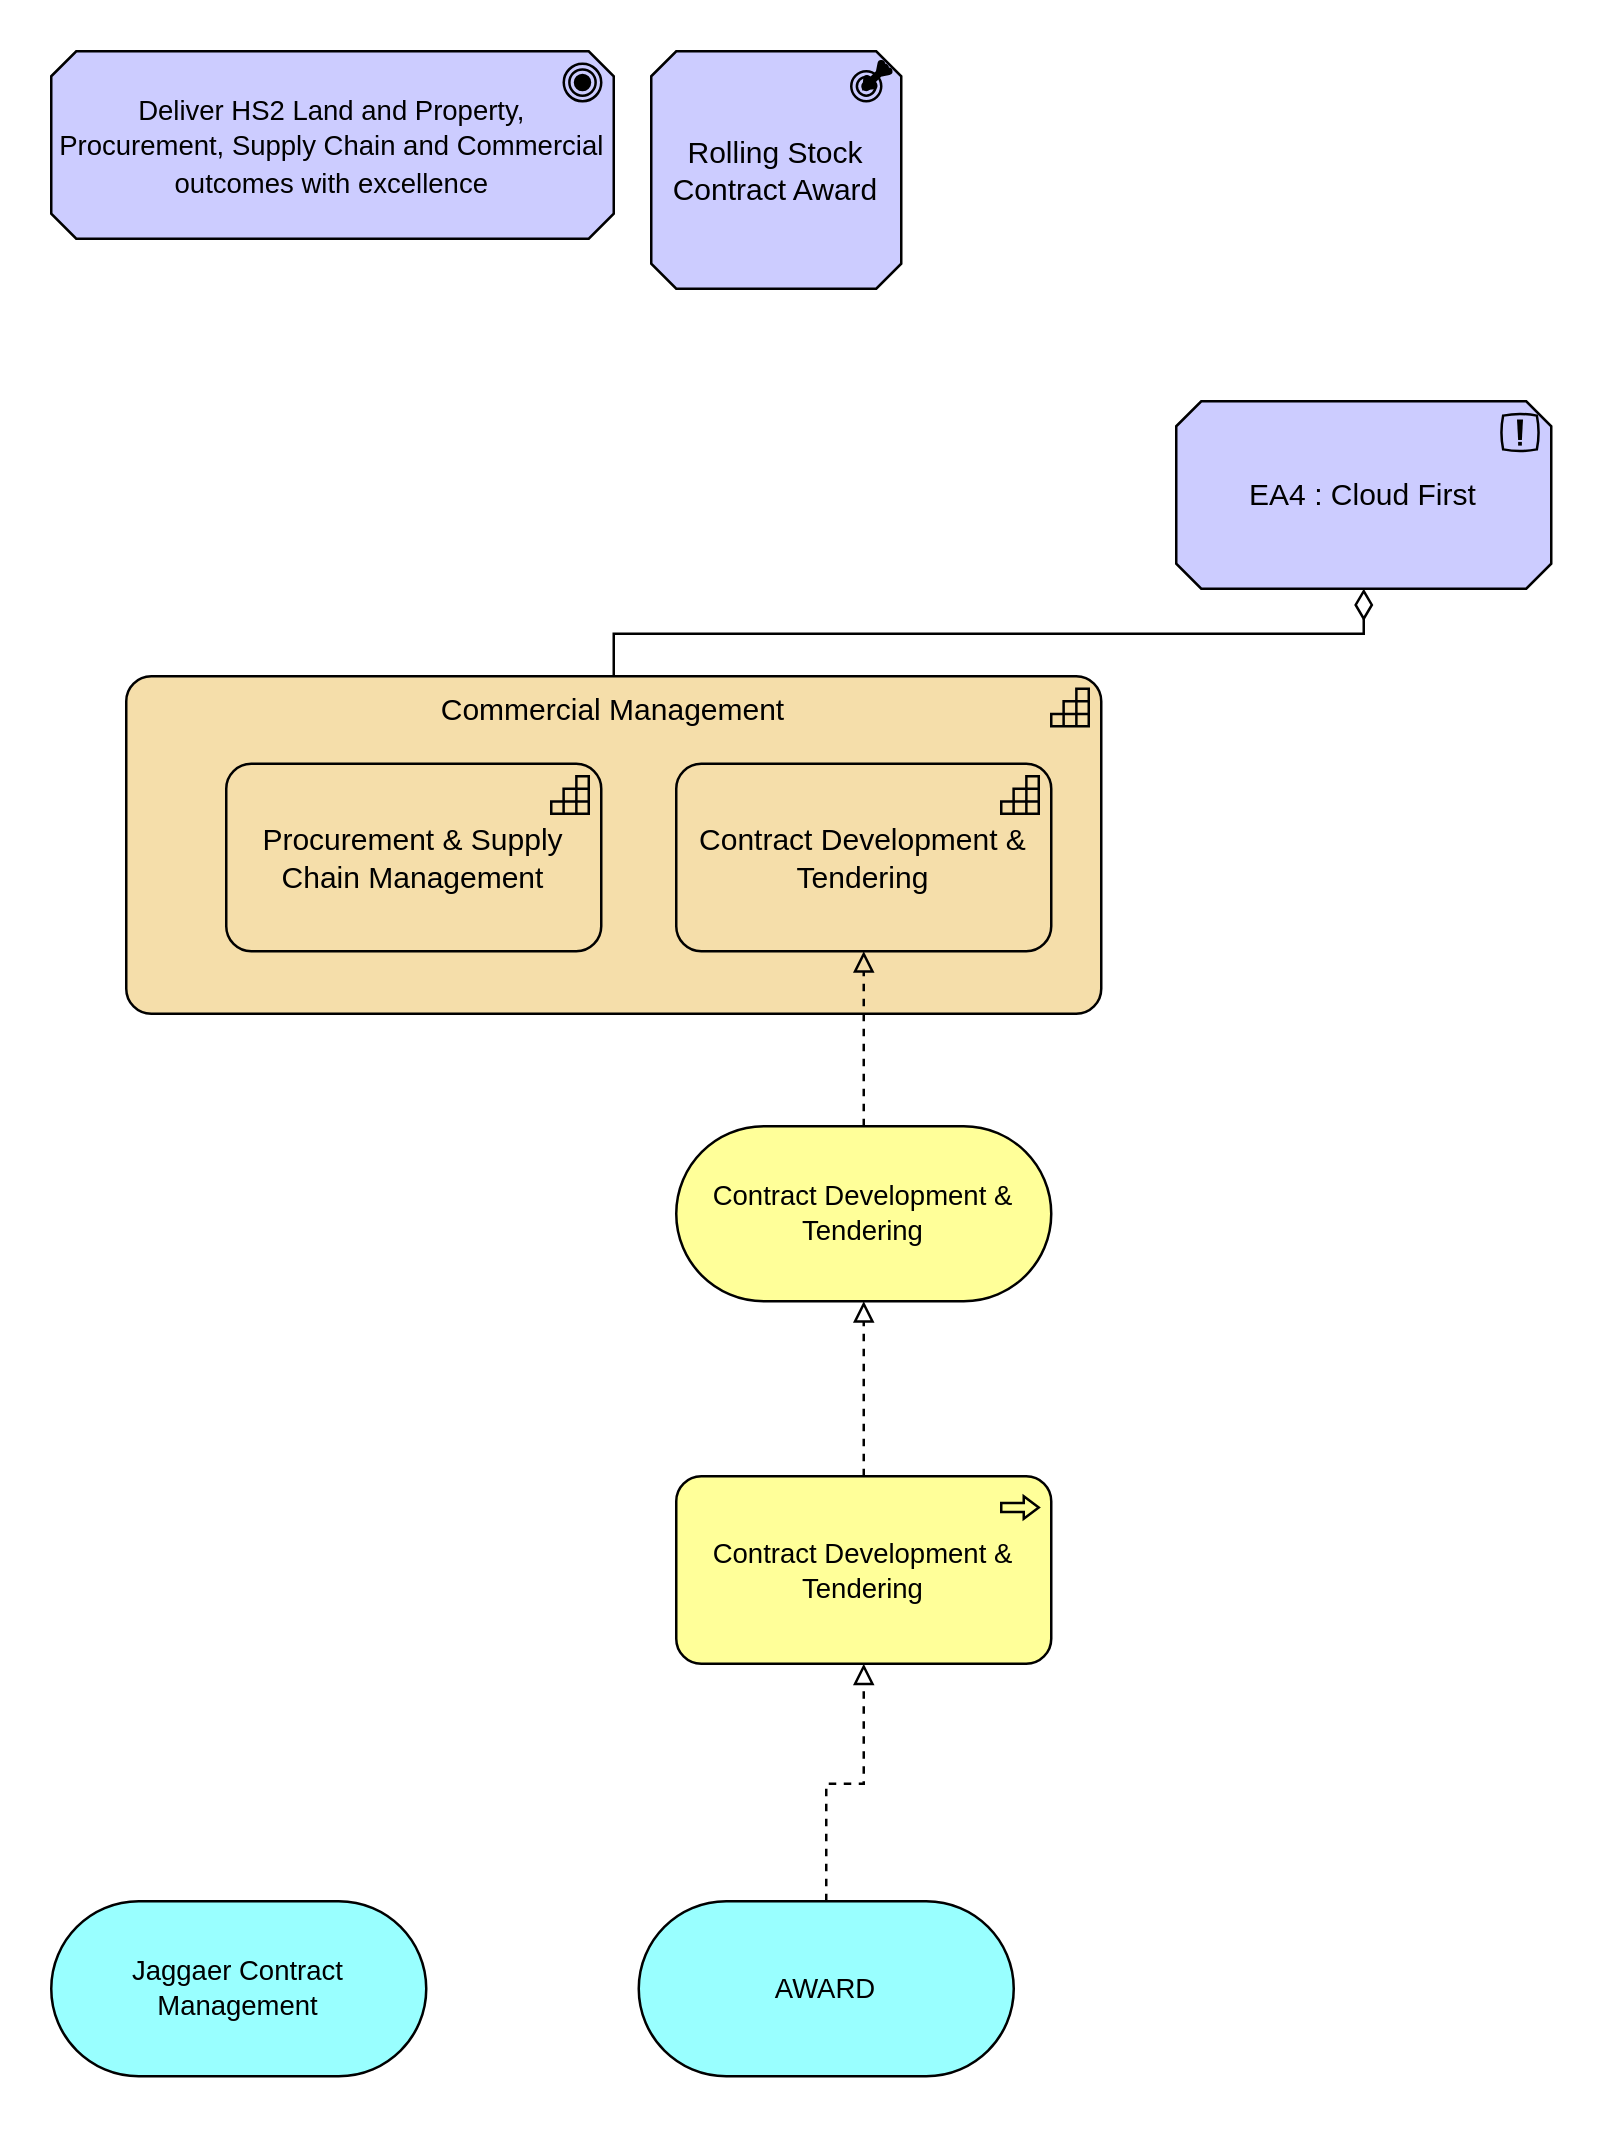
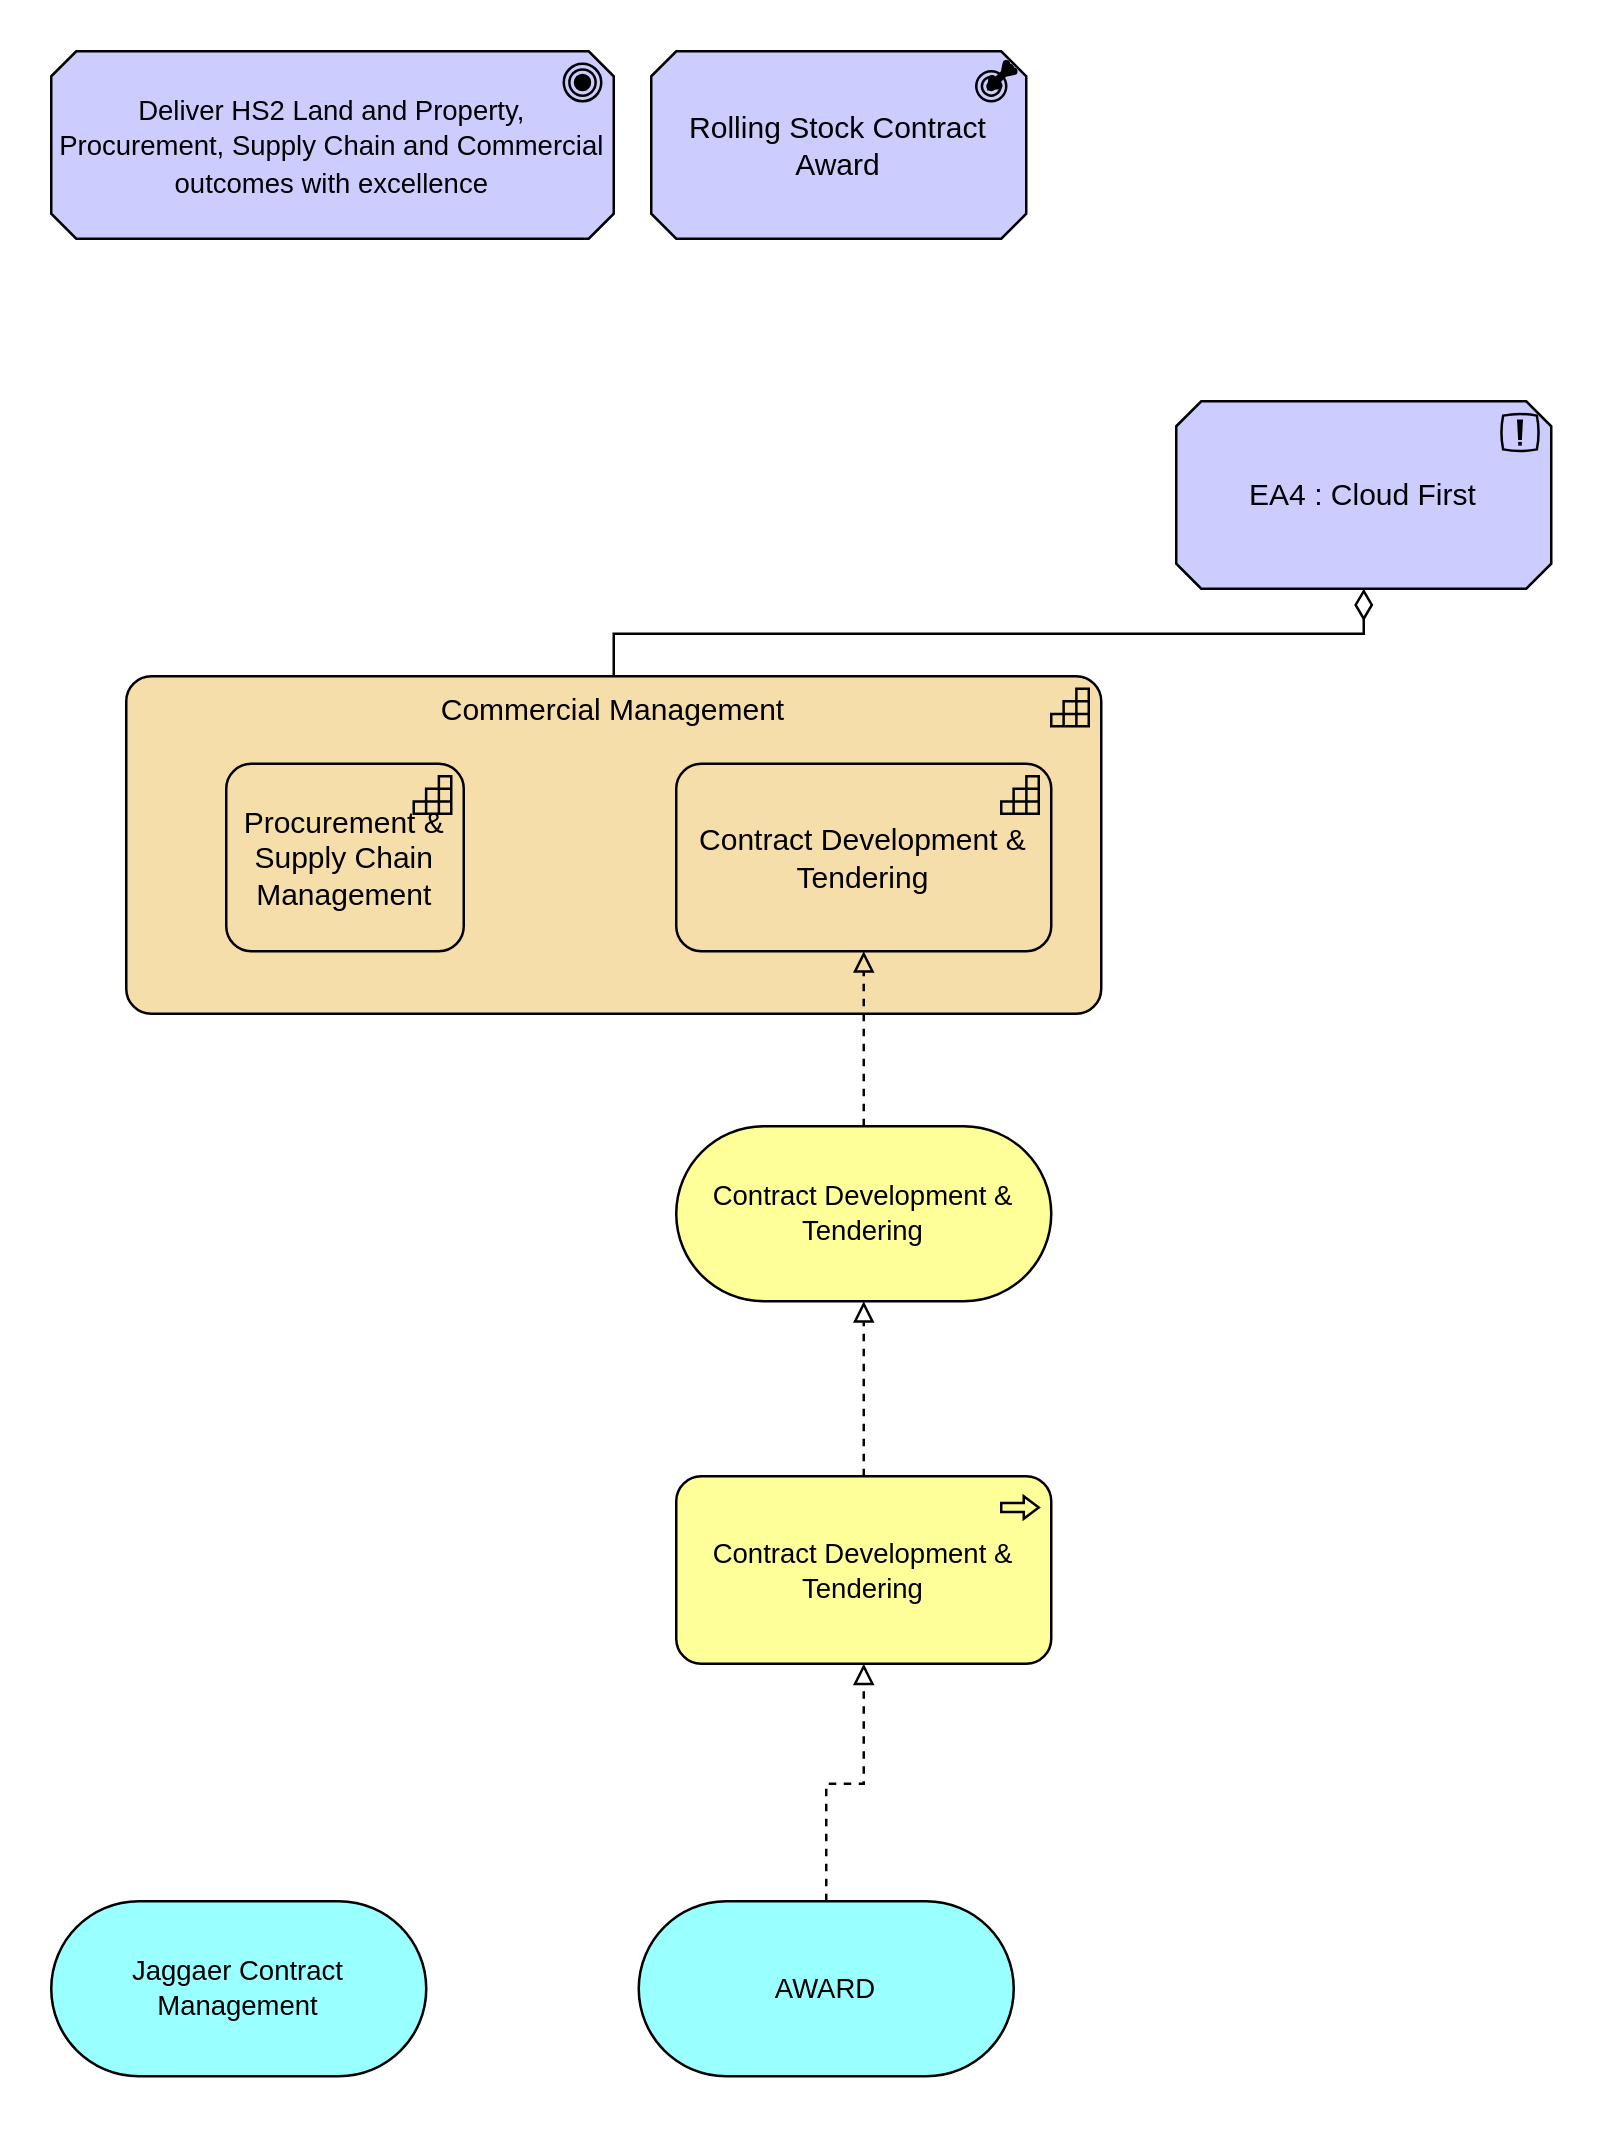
node "Rolling Stock Contract Award": size 250x238 -> 375x188
node "Procurement & Supply Chain Management": size 375x188 -> 238x188
